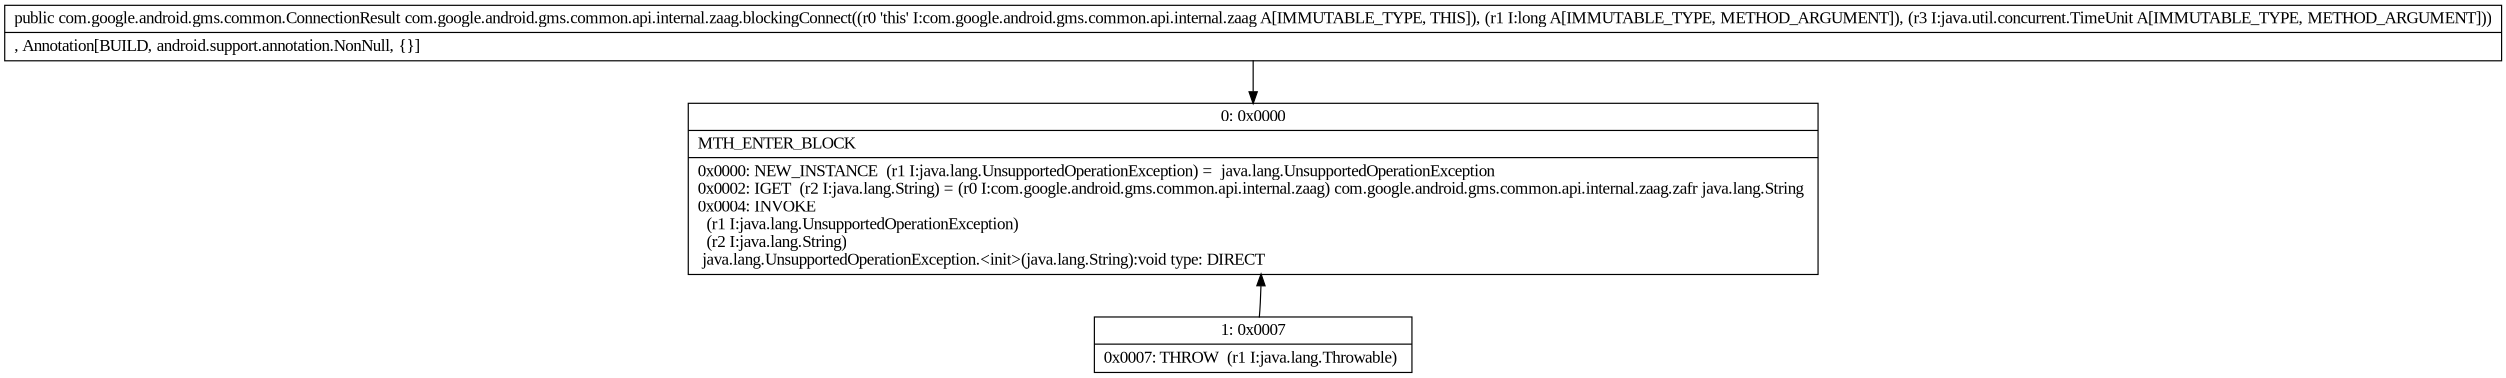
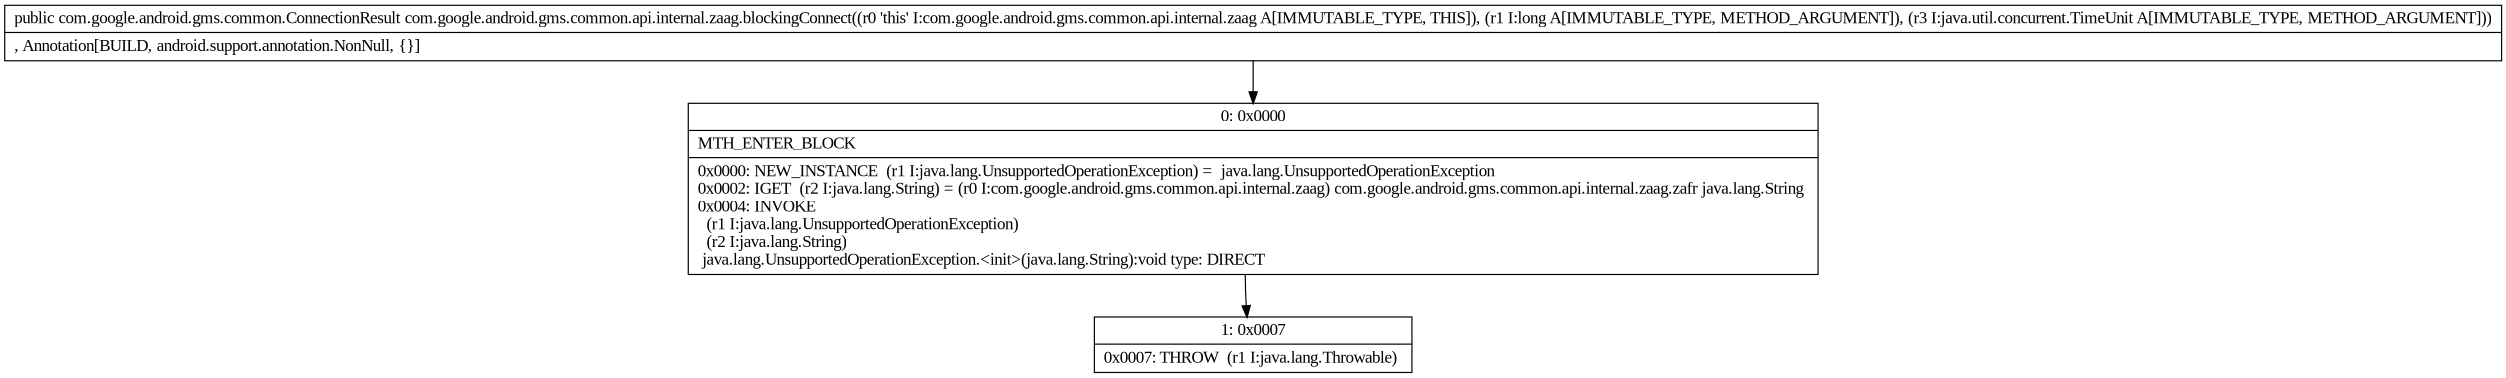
edge "1: 0x0007" -> "0: 0x0000": reversed
